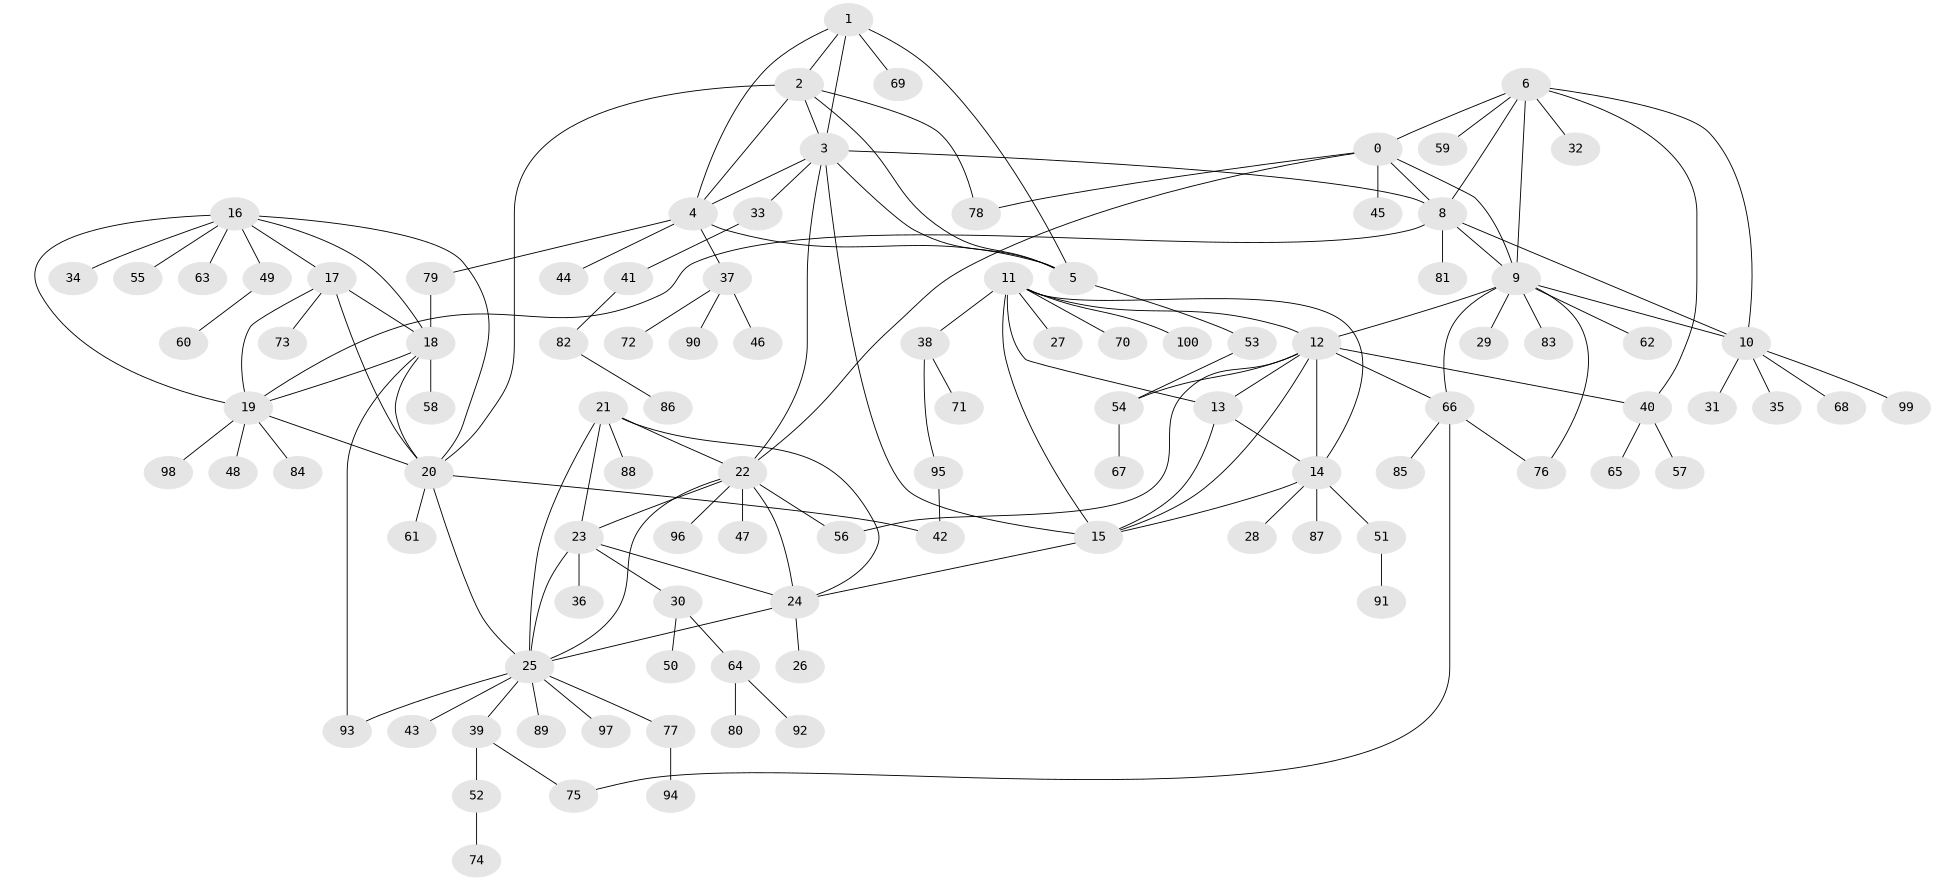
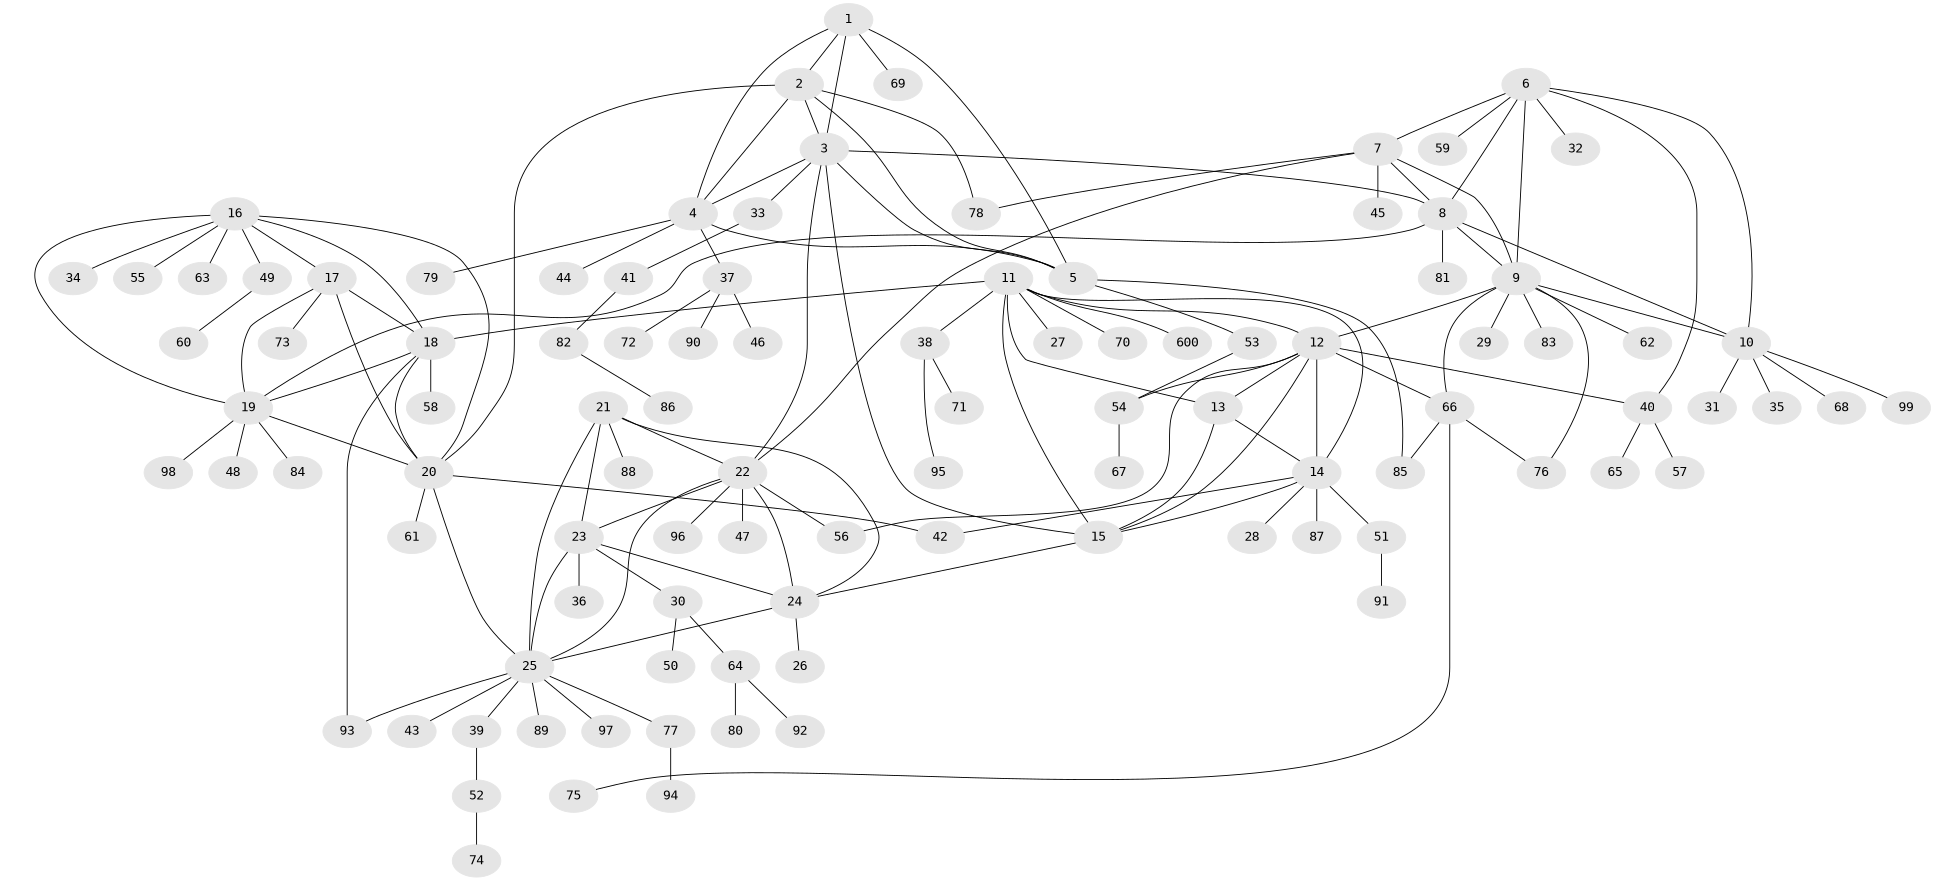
node "0": label "0" -> "7"
edge "5" -- "85": added
edge "79" -- "18": now "11" -- "18"
node "100": label "100" -> "600"
edge "95" -- "42": now "14" -- "42"
edge "39" -- "75": removed
